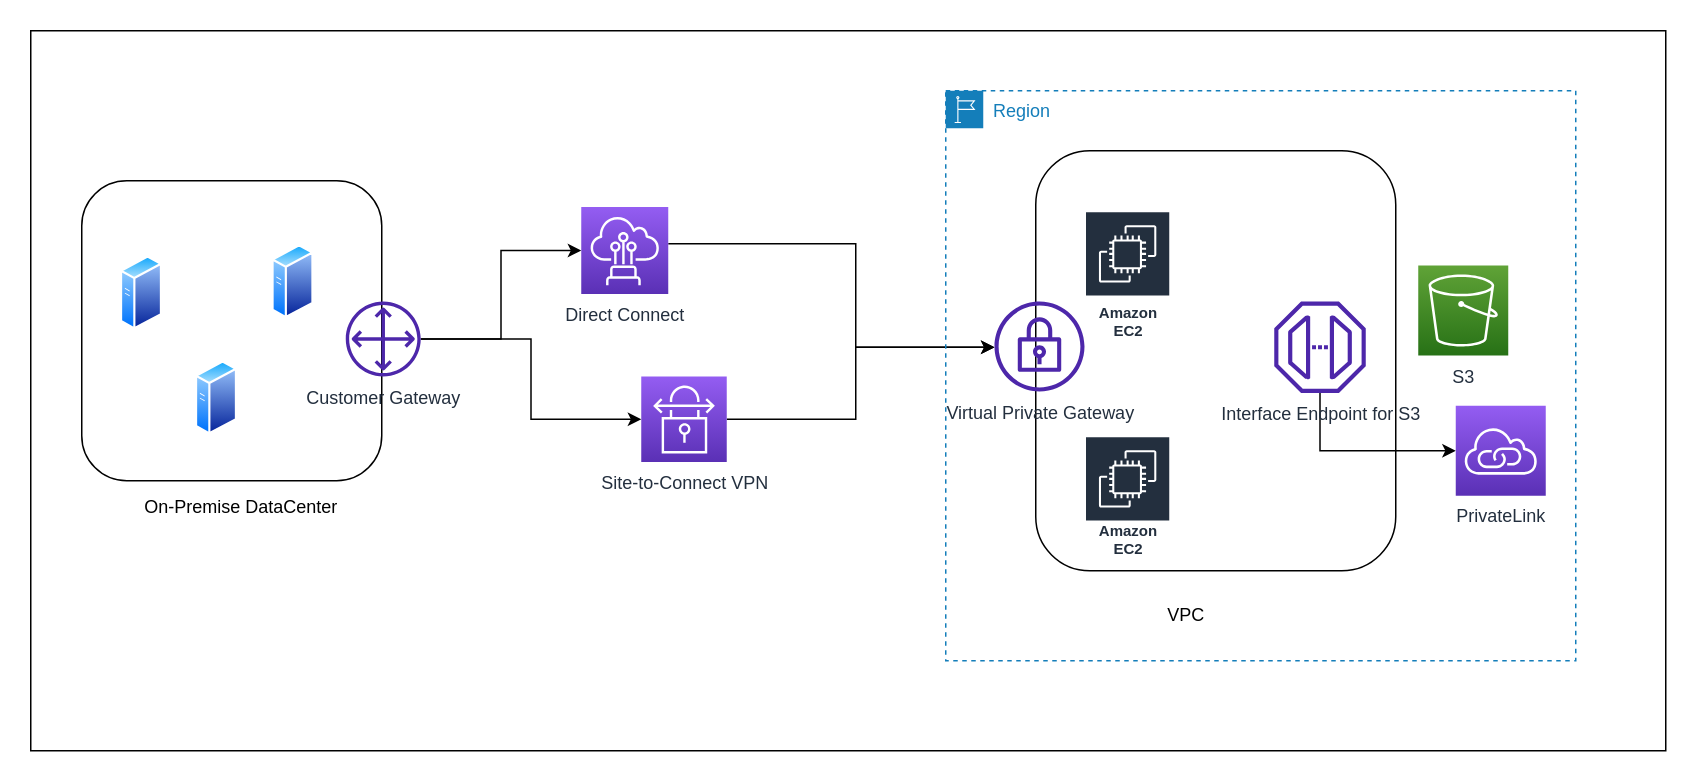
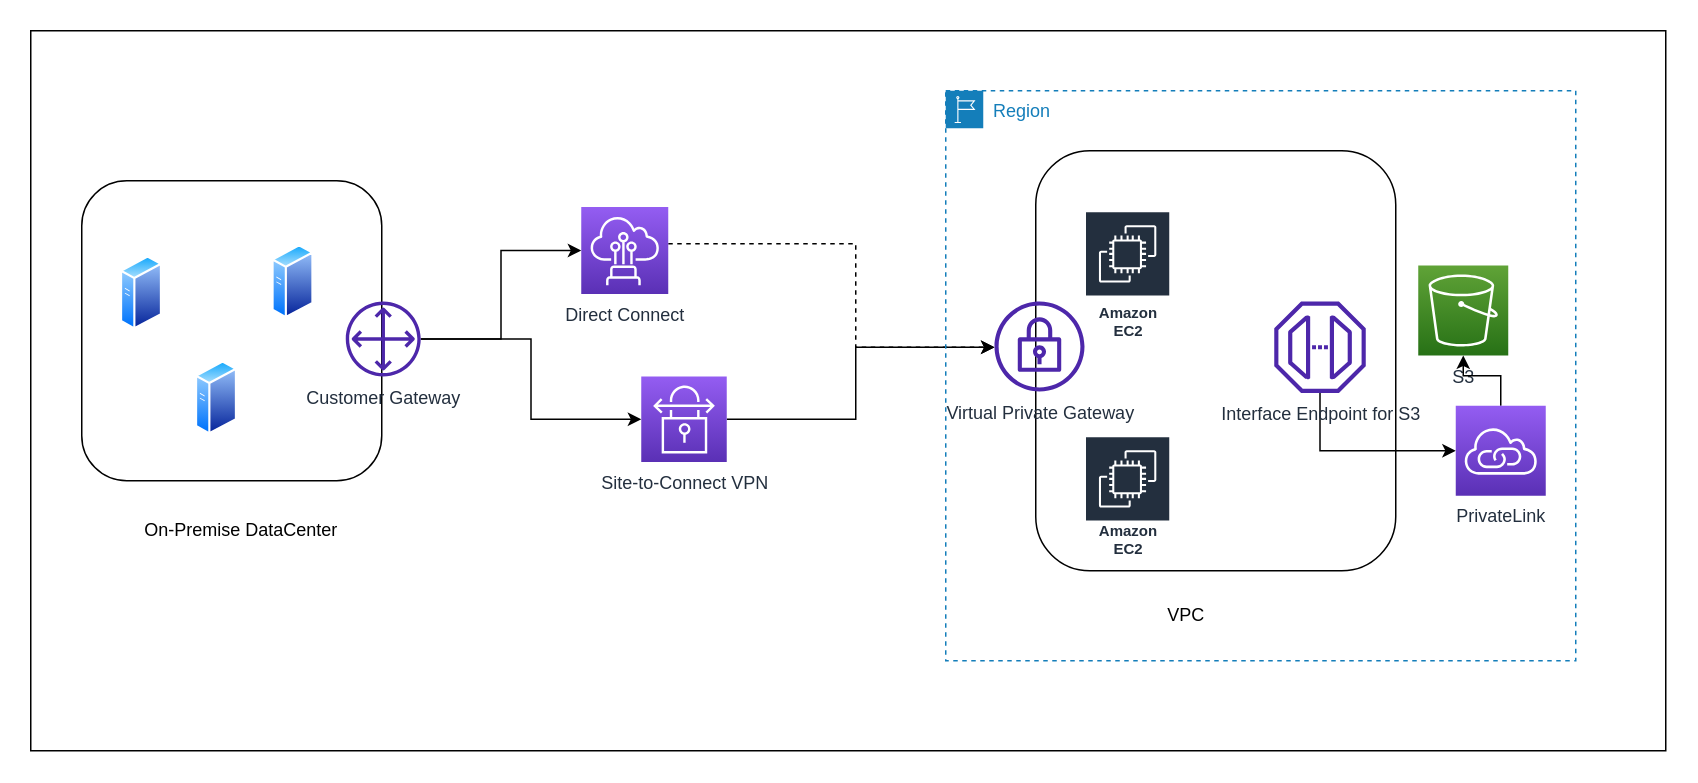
edge "Direct Connect" -> "Virtual Private Gateway": style solid -> dashed
edge "PrivateLink" -> "S3": added
node "On-Premise DataCenter": moved (241, 507) -> (241, 530)
